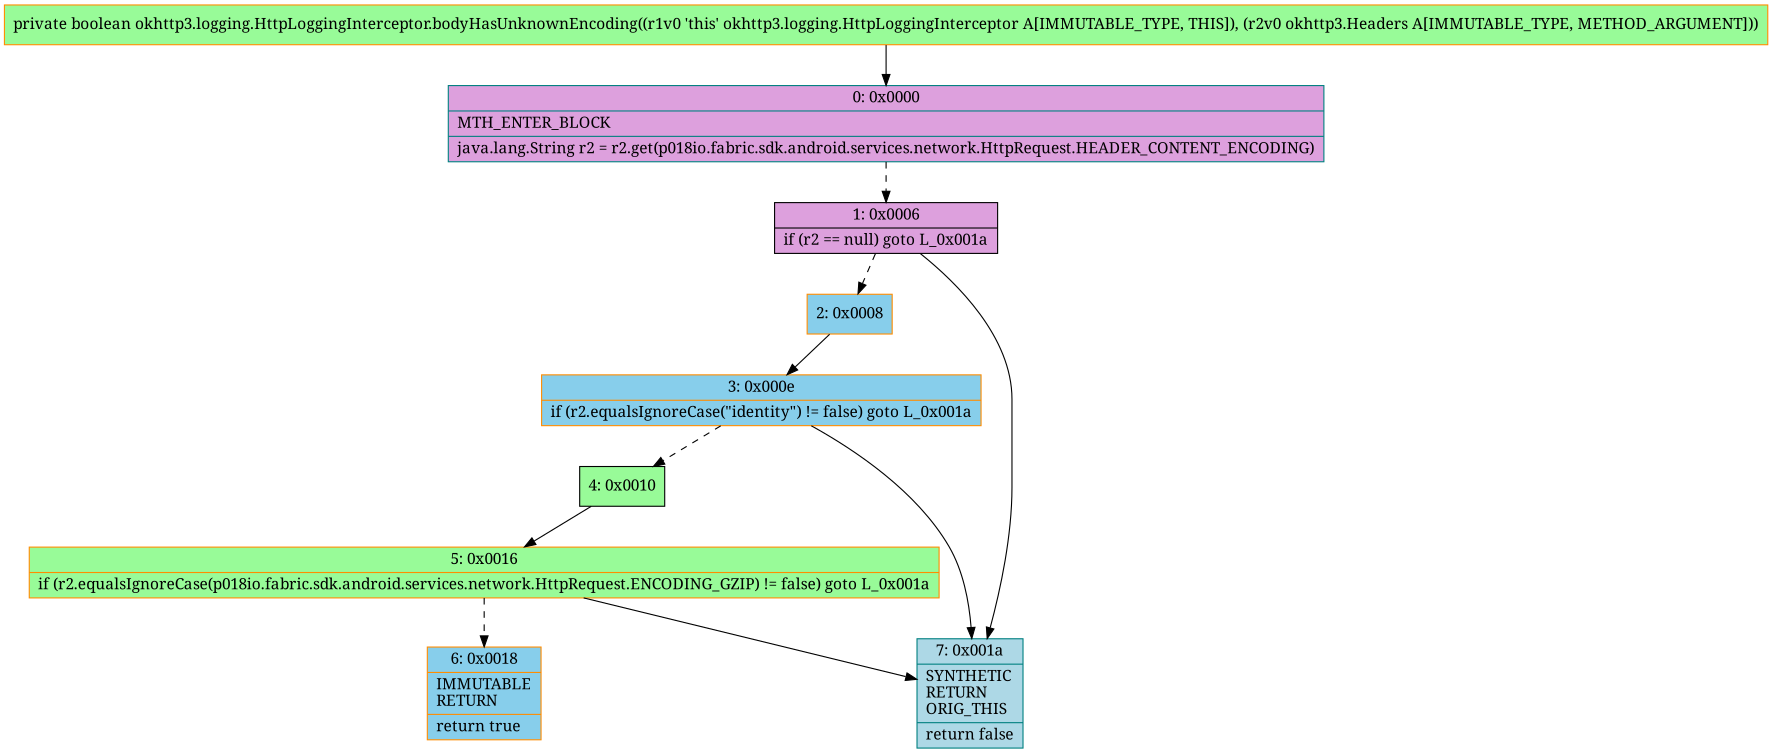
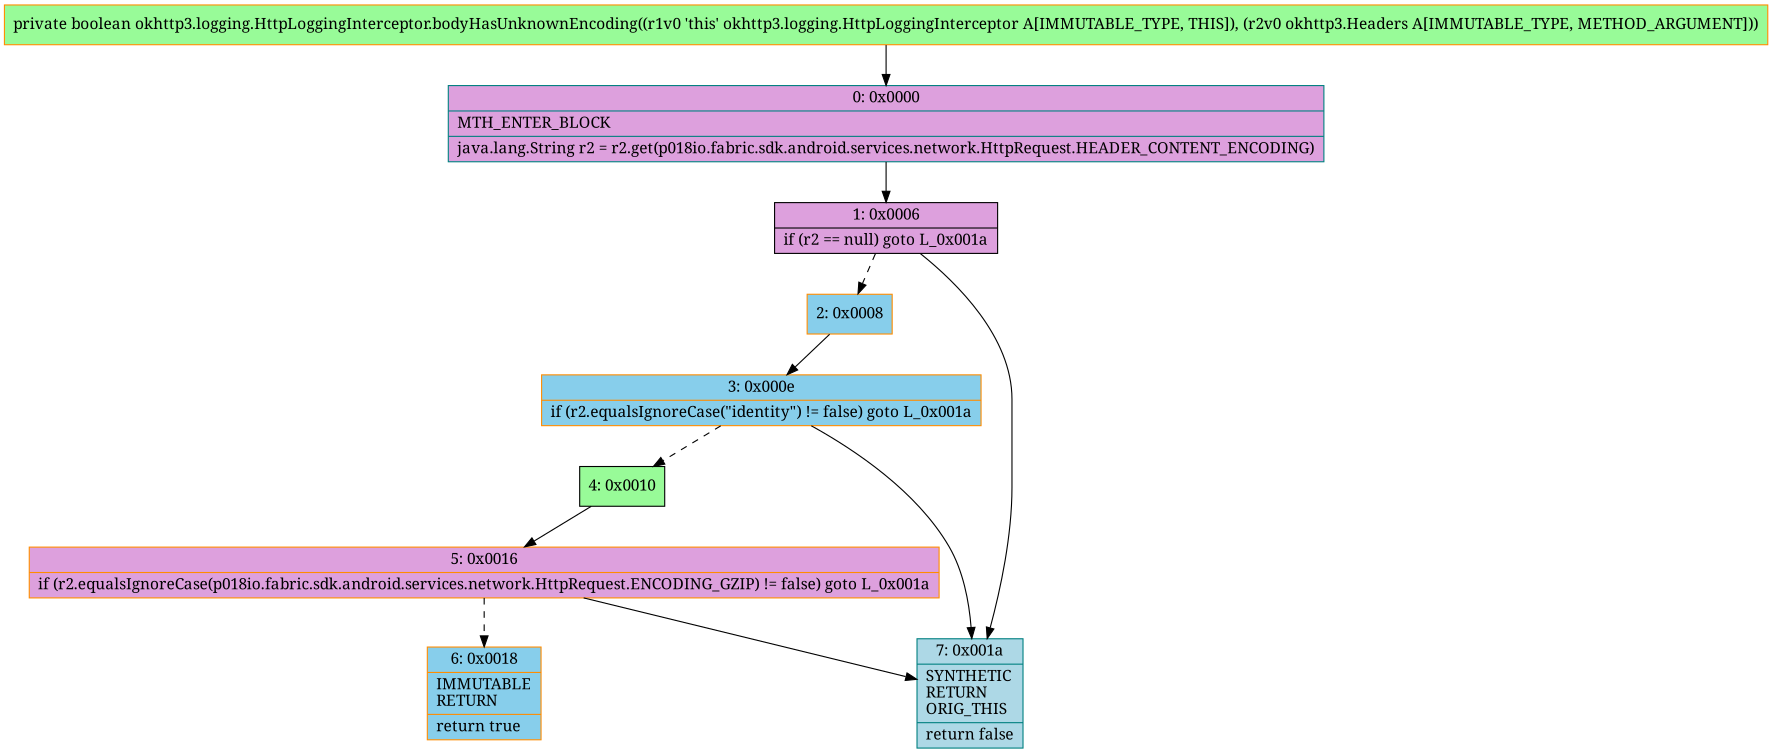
edge "0: 0x0000" -> "1: 0x0006": style dashed -> solid
node "5: 0x0016": fillcolor palegreen -> plum
